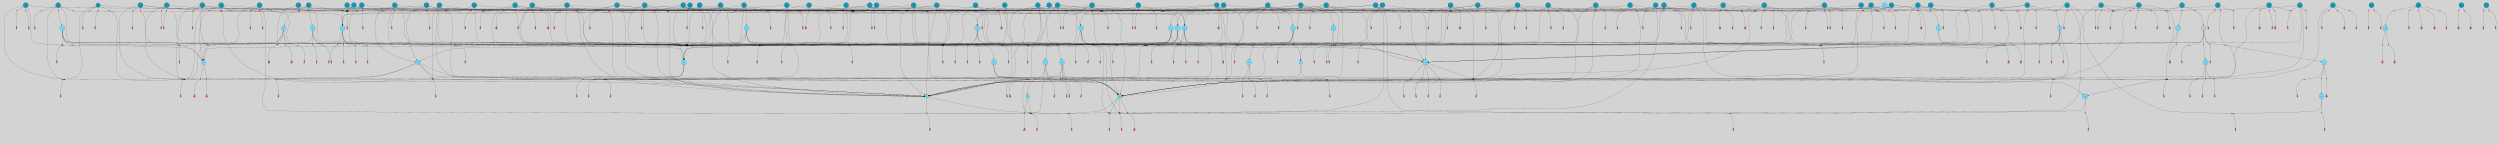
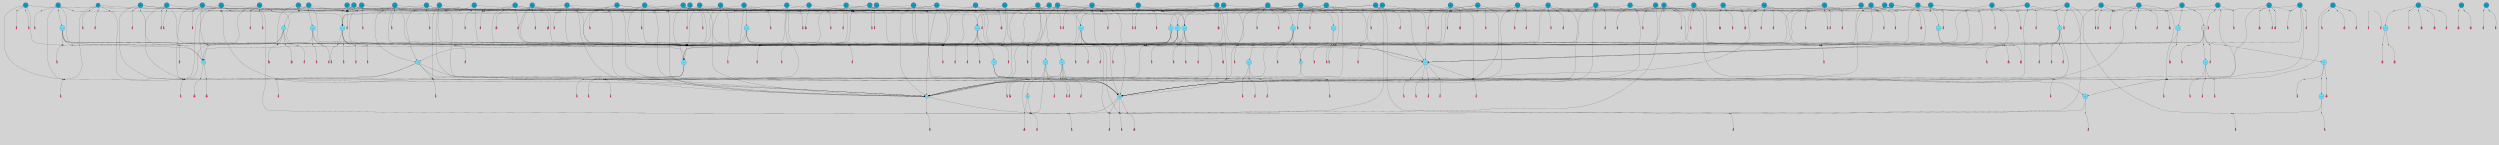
node "T448": fillcolor #66ddff -> #1199bb
node "T414": removed
